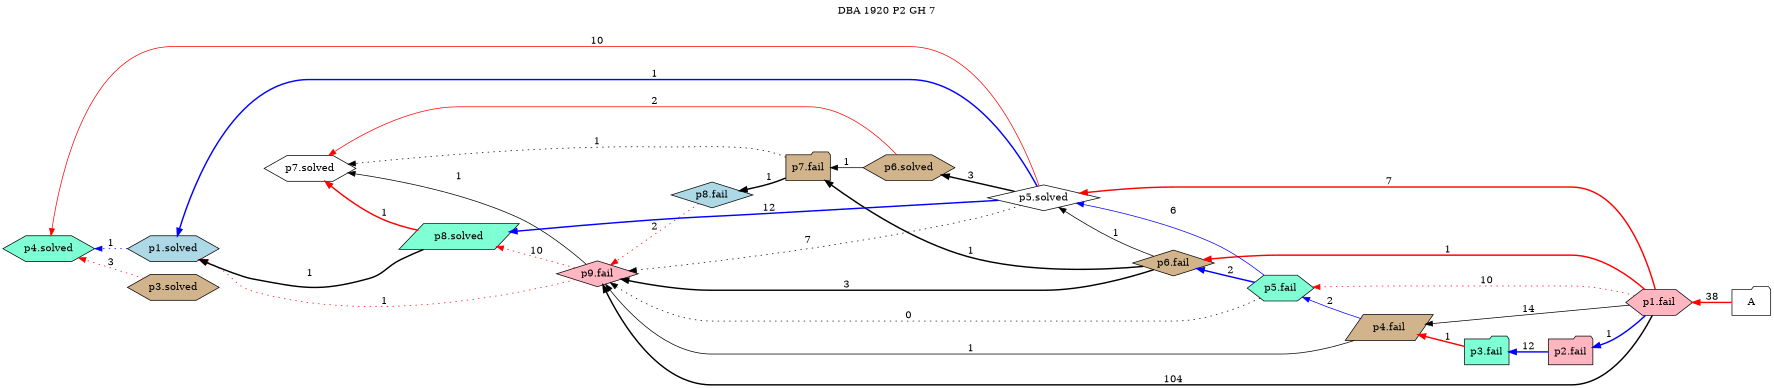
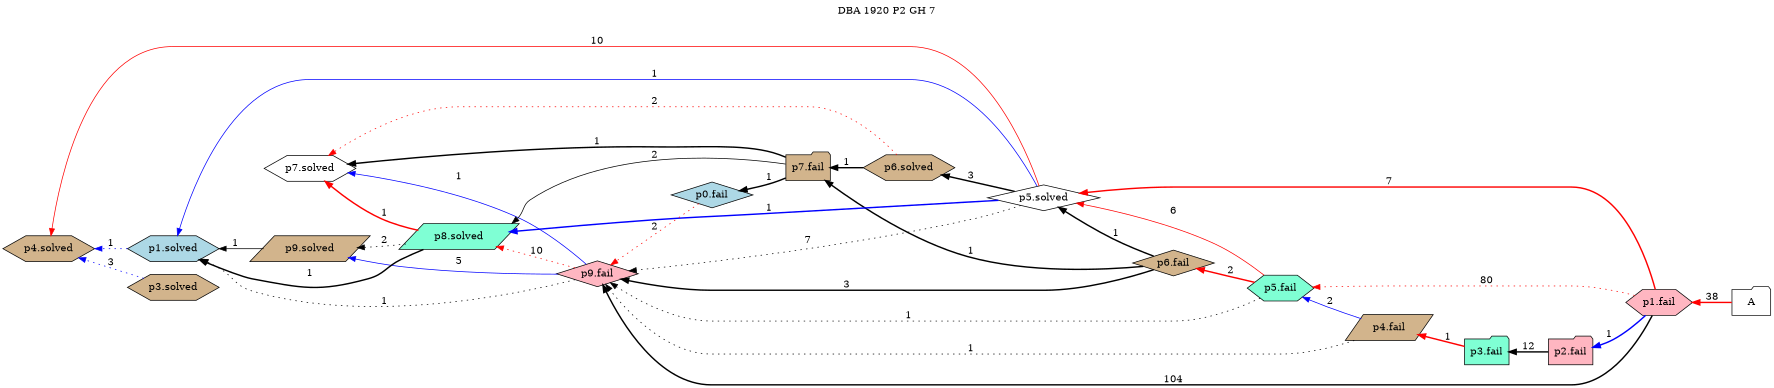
edge "p5.solved" -> "p1.solved": style bold -> solid
edge "p6.solved" -> "p7.solved": style solid -> dotted
edge "p7.fail" -> "p7.solved": style dotted -> bold
edge "p7.fail" -> "p8.solved": added, label "2"
edge "p6.solved" -> "p7.fail": style solid -> bold
node "p8.fail": label "p8.fail" -> "p0.fail"
edge "p9.fail" -> "p7.solved": color black -> blue
edge "p5.solved" -> "p8.solved": label "12" -> "1"
edge "p5.fail" -> "p5.solved": color blue -> red
edge "p6.fail" -> "p5.solved": style solid -> bold
node "p4.solved": fillcolor aquamarine -> tan
node "p9.solved": added
edge "p1.fail" -> "p6.fail": removed, label "1"
edge "p3.solved" -> "p4.solved": color red -> blue
edge "p5.fail" -> "p6.fail": color blue -> red
edge "p1.fail" -> "p5.fail": label "10" -> "80"
edge "p9.fail" -> "p1.solved": color red -> black
edge "p1.fail" -> "p4.fail": removed, label "14"
edge "p5.fail" -> "p9.fail": label "0" -> "1"
edge "p2.fail" -> "p3.fail": color blue -> black
edge "p4.fail" -> "p9.fail": style solid -> dotted
